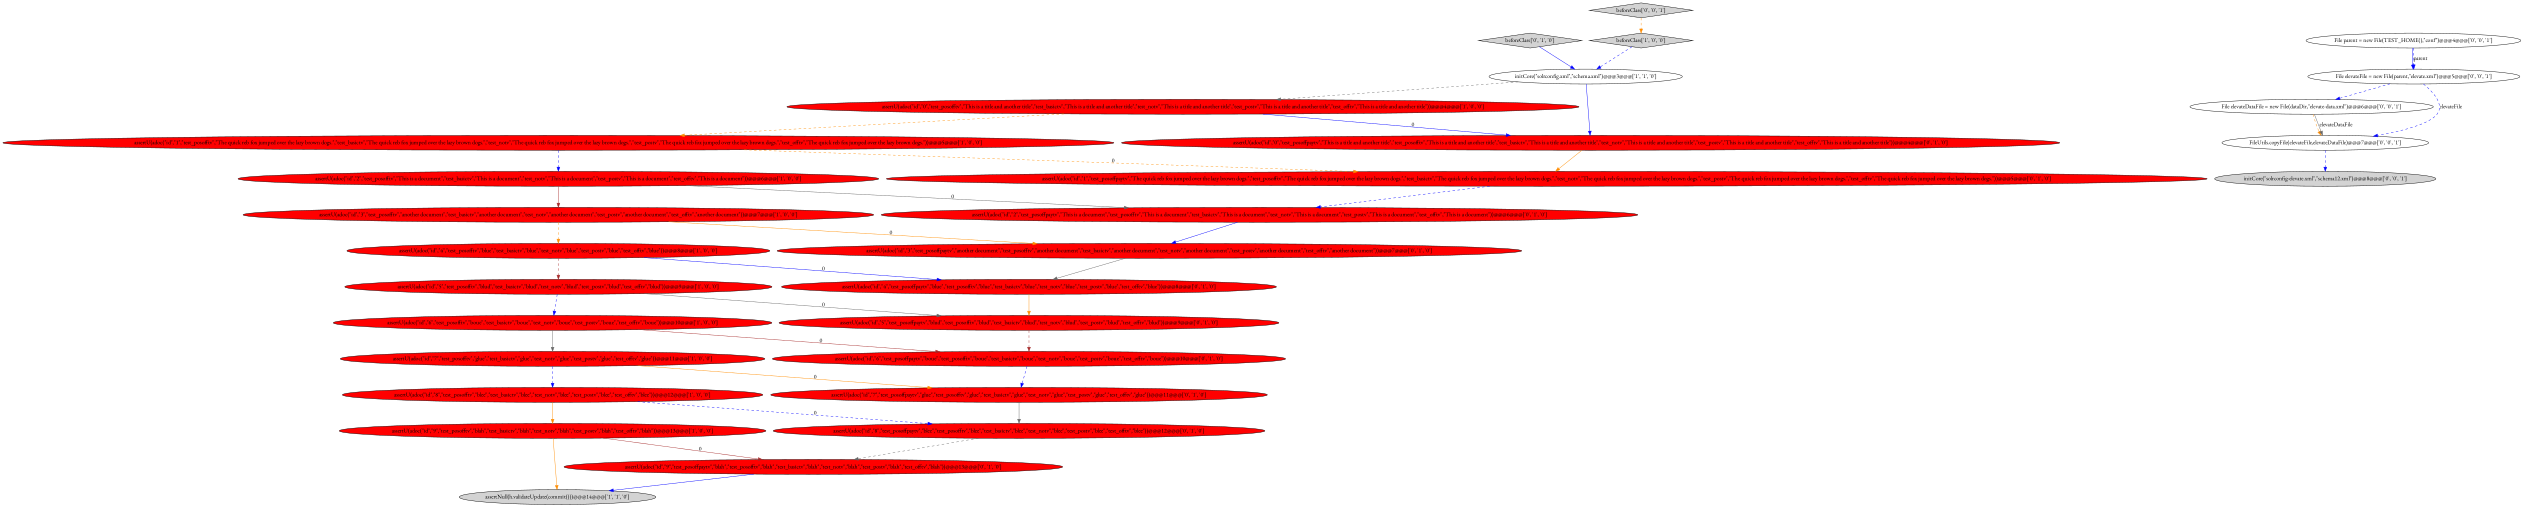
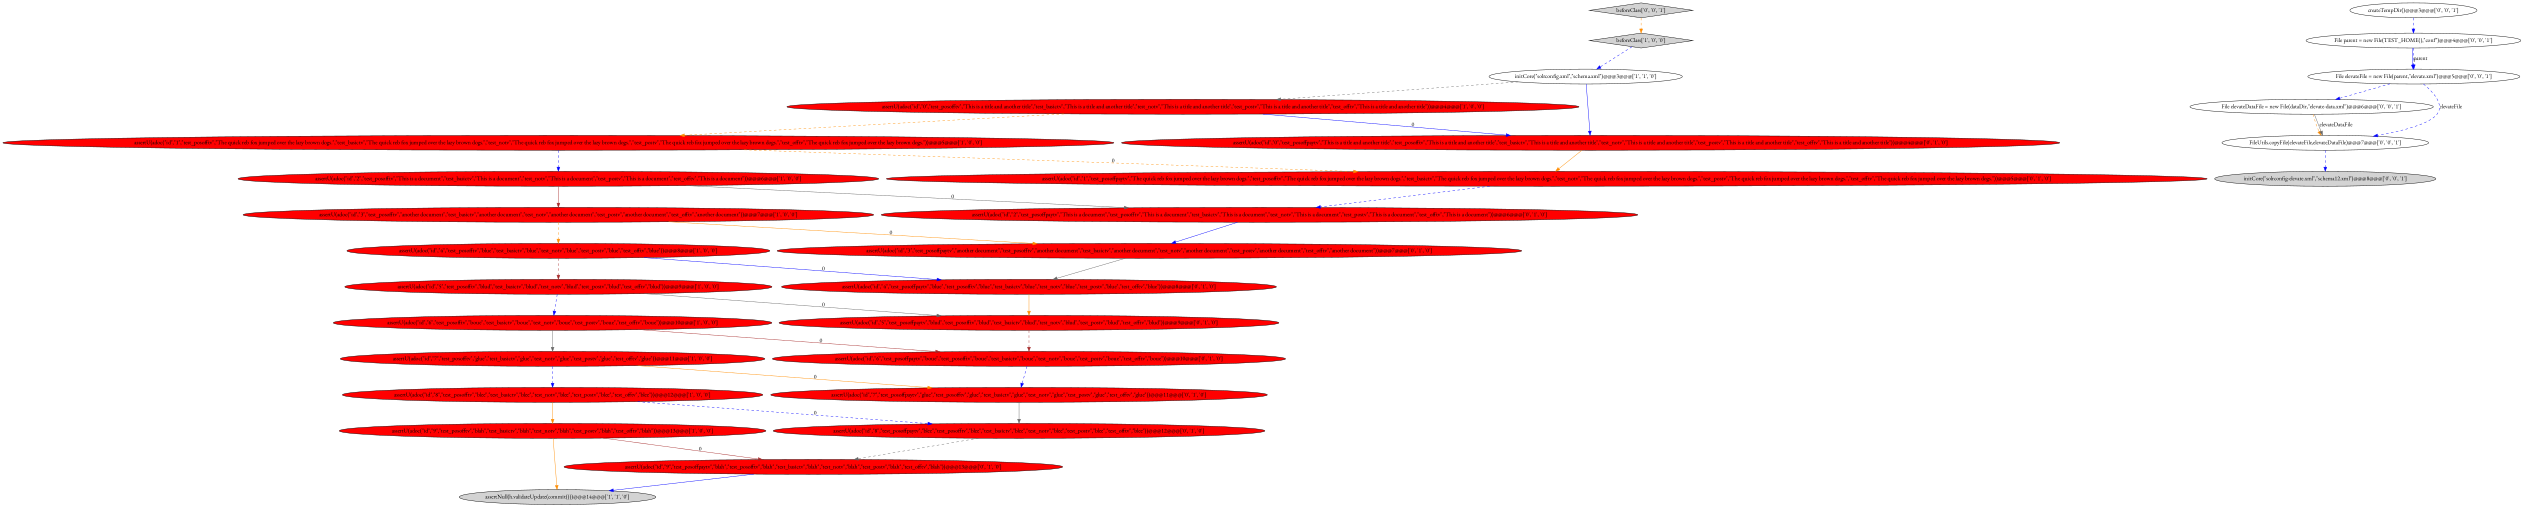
node "createTempDir()@@@3@@@['0', '0', '1']": added
node "beforeClass['0', '1', '0']": removed
